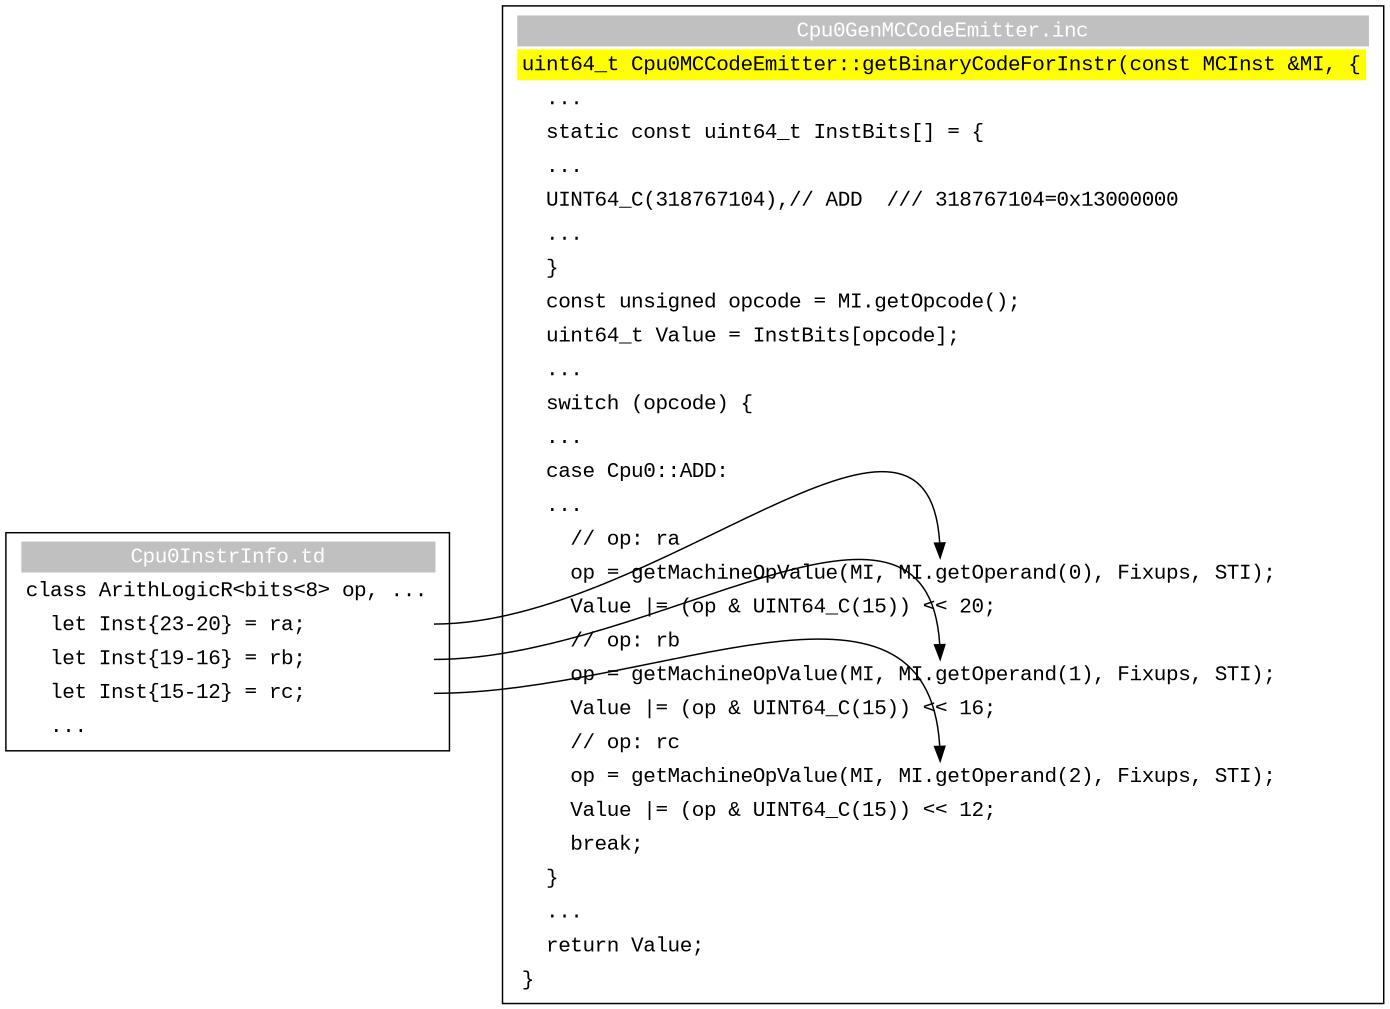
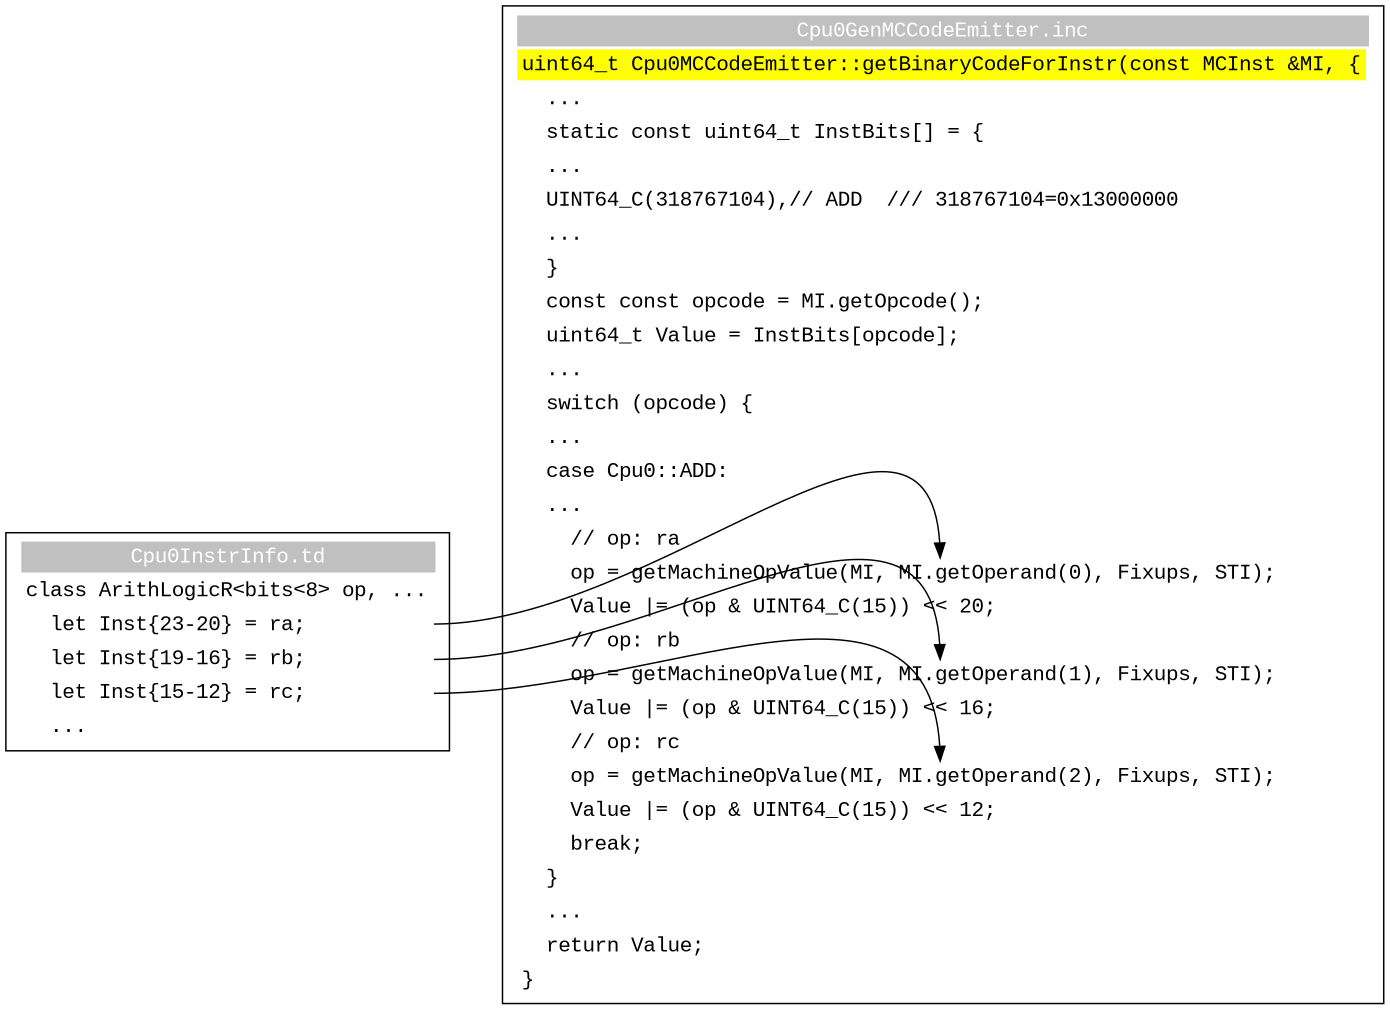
node "Cpu0GenMCCodeEmitter.inc": text "const unsigned opcode = MI.getOpcode();" -> "const const opcode = MI.getOpcode();"
